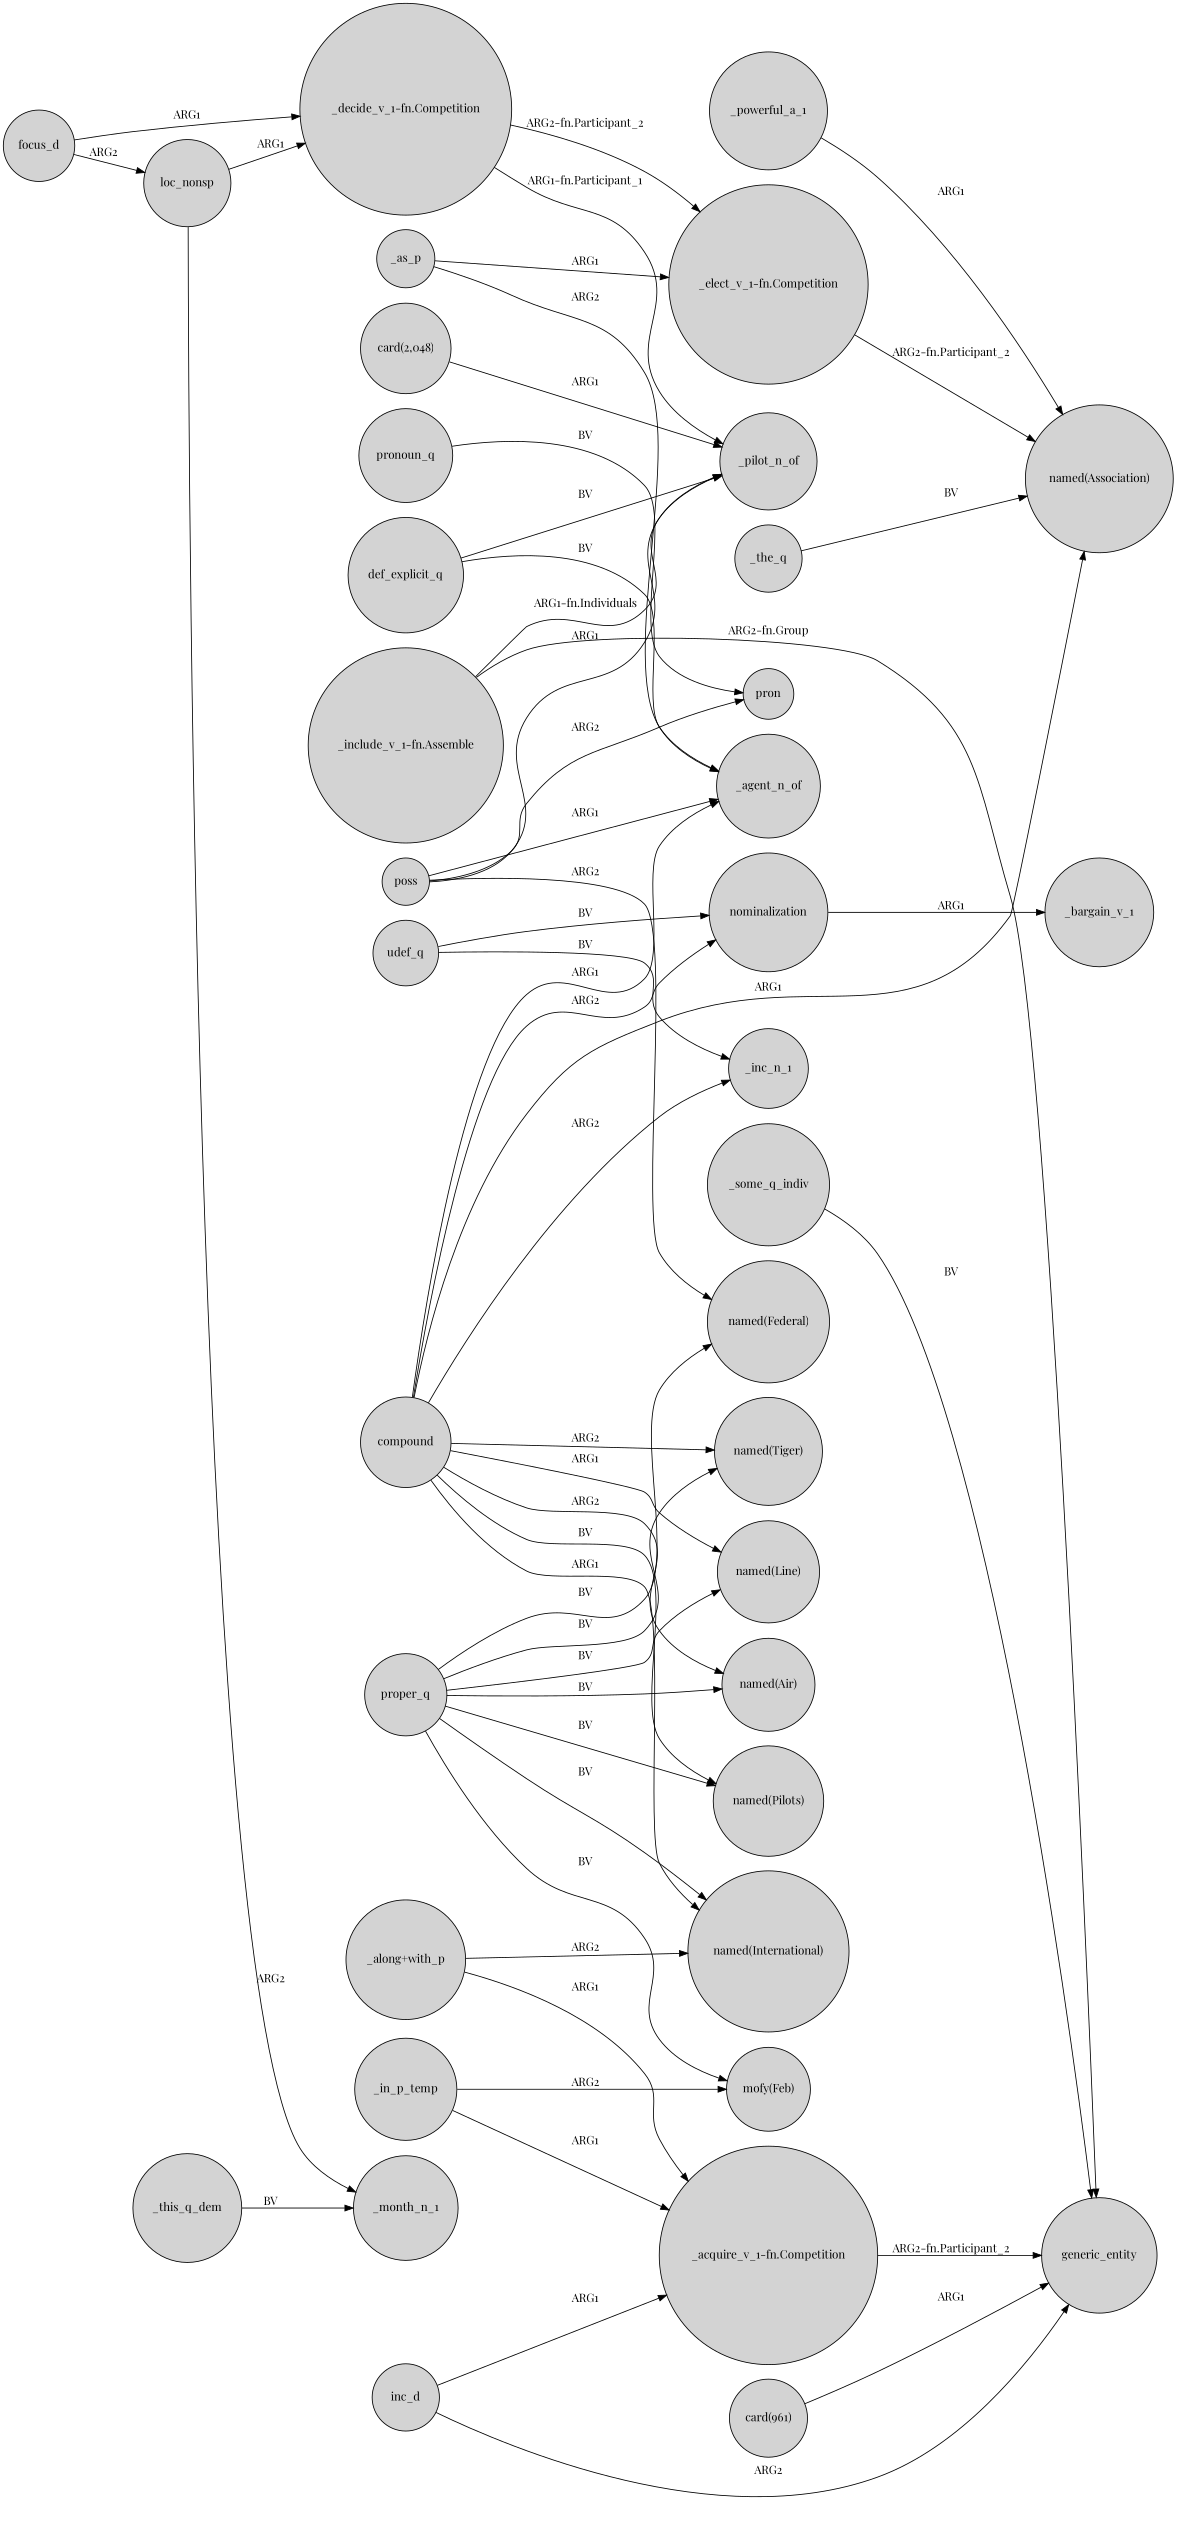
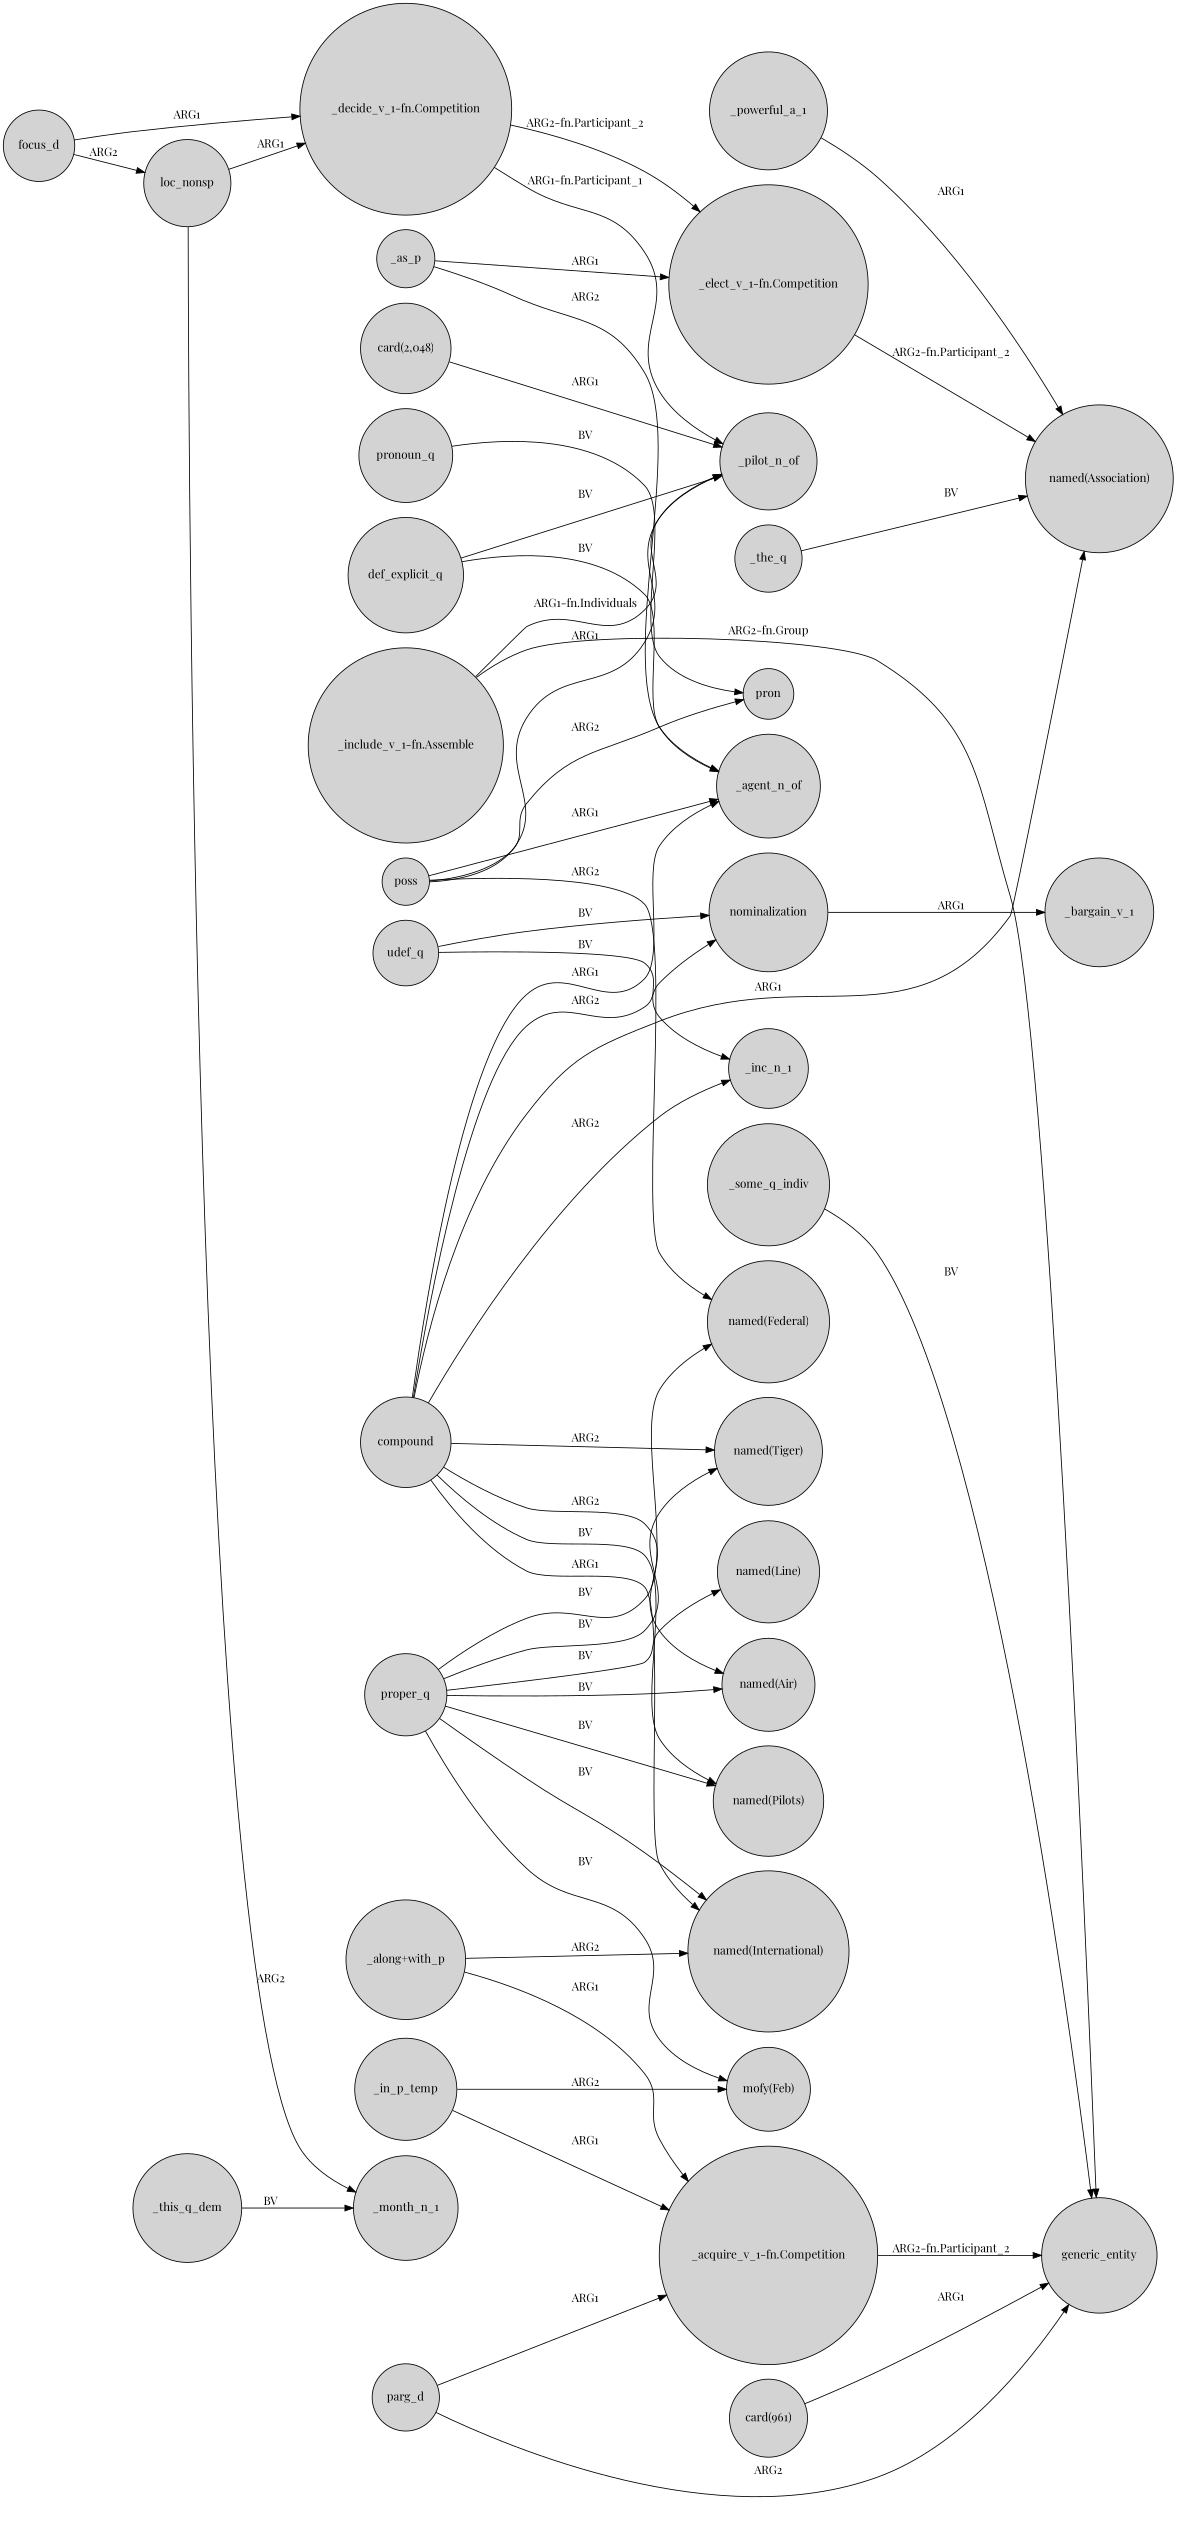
edge "compound" -> "named(Line)": removed, label "ARG1"
node "inc_d": label "inc_d" -> "parg_d"
